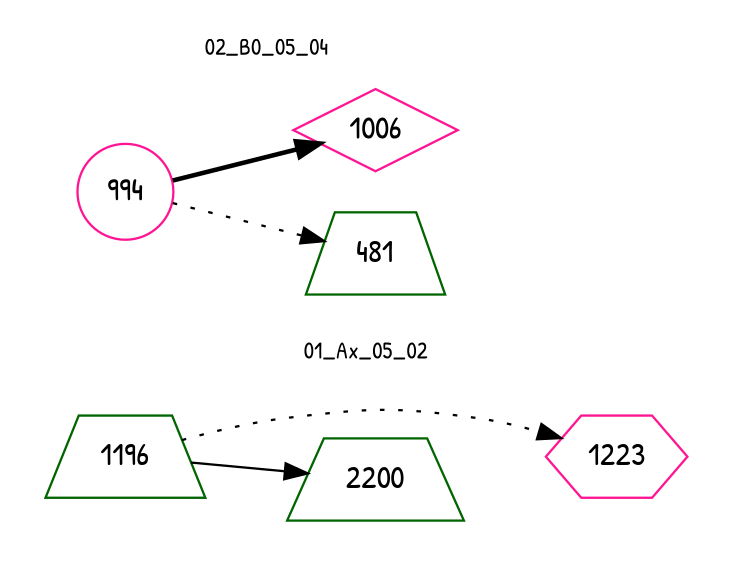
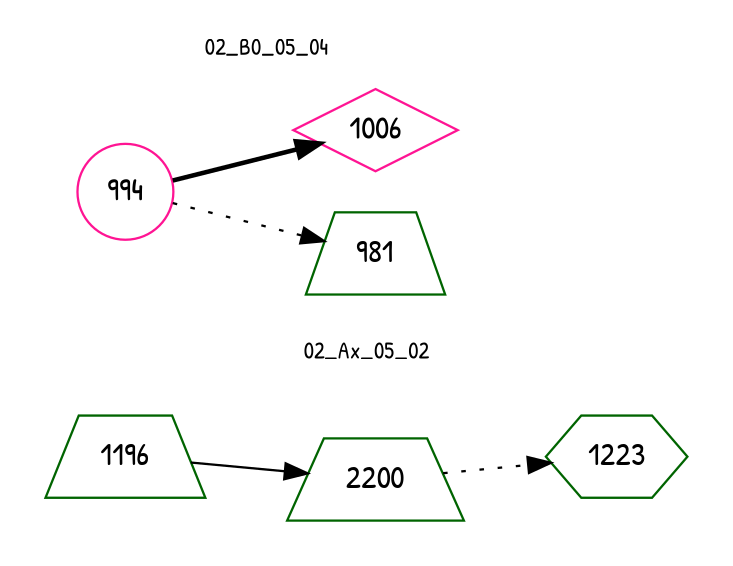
node "481": label "481" -> "981"
cluster "01_Ax_05_02": label "01_Ax_05_02" -> "02_Ax_05_02"
edge "1196" -> "1223": now "2200" -> "1223"
node "1223": color deeppink -> darkgreen
